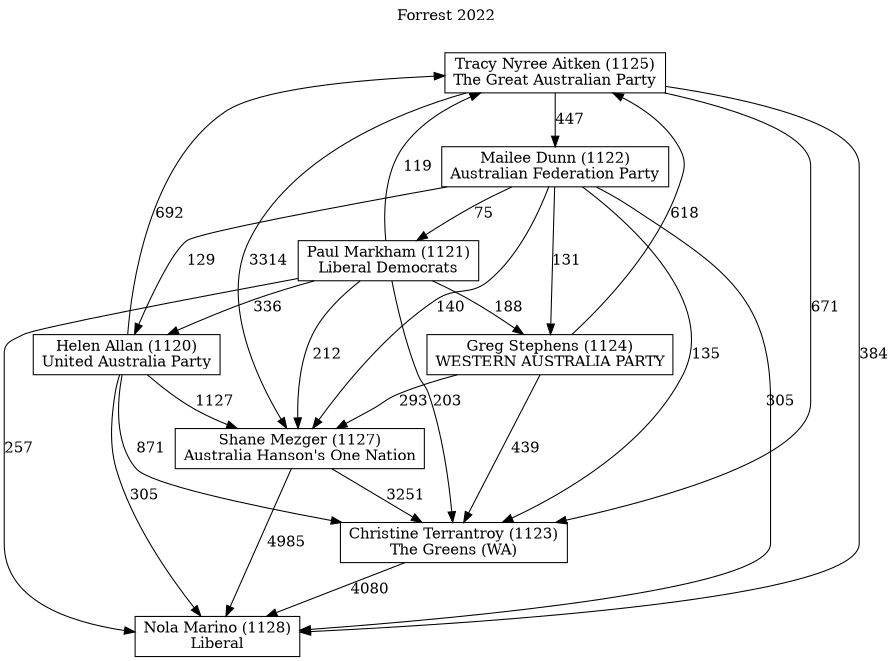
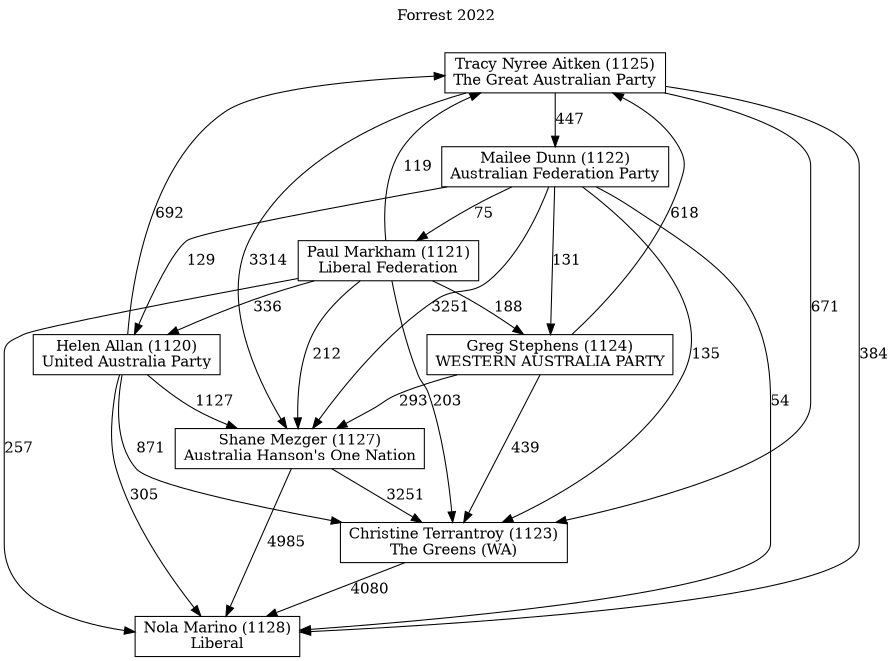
node "Paul Markham (1121) Liberal Democrats": label "Paul Markham (1121) Liberal Democrats" -> "Paul Markham (1121) Liberal Federation"
edge "Mailee Dunn (1122) Australian Federation Party" -> "Shane Mezger (1127) Australia Hanson's One Nation": label "140" -> "3251"
edge "Mailee Dunn (1122) Australian Federation Party" -> "Nola Marino (1128) Liberal": label "305" -> "54"
